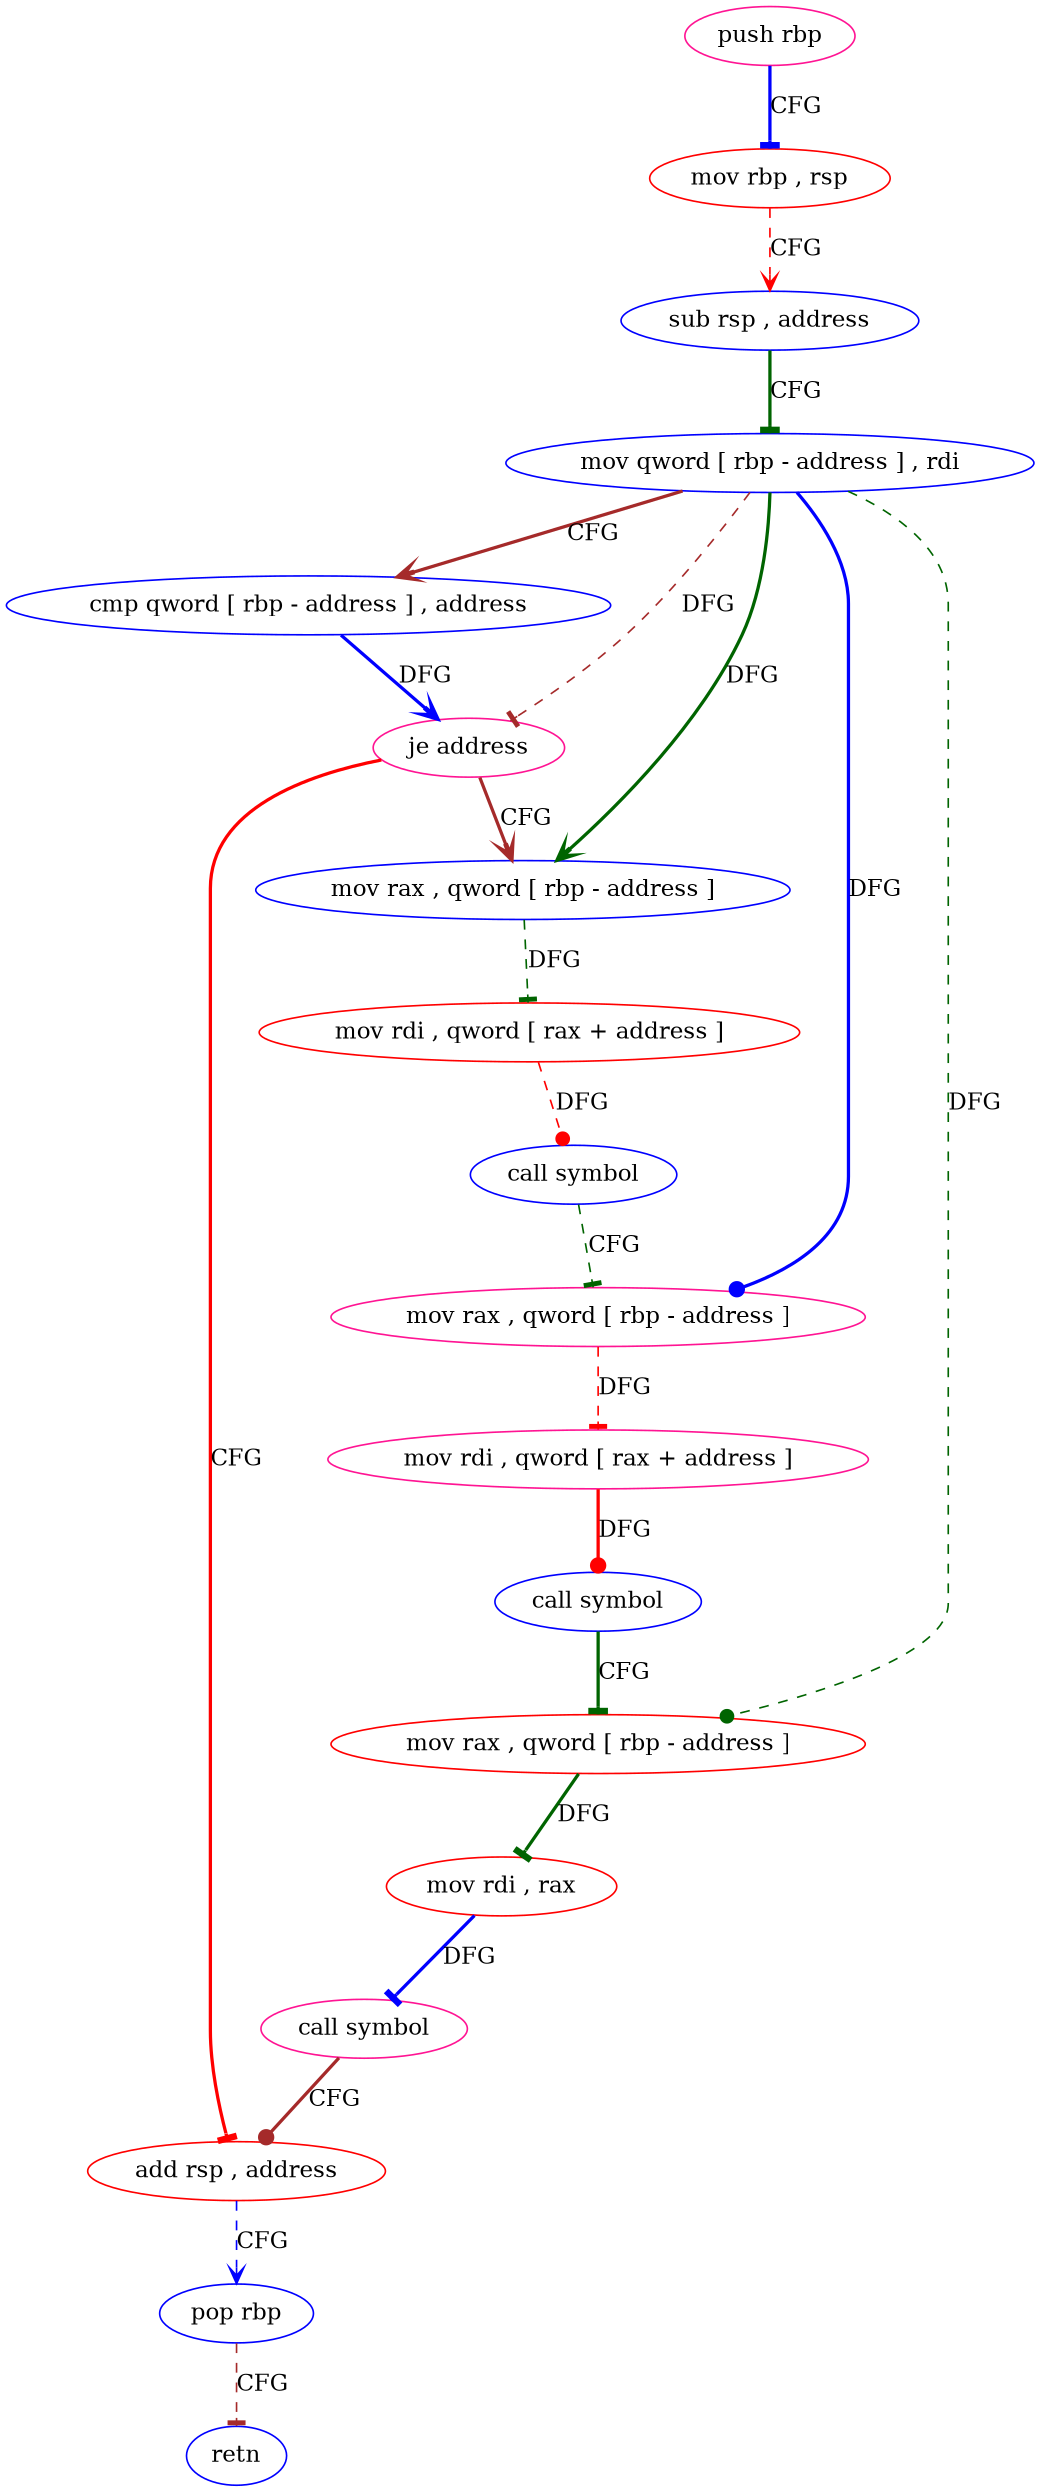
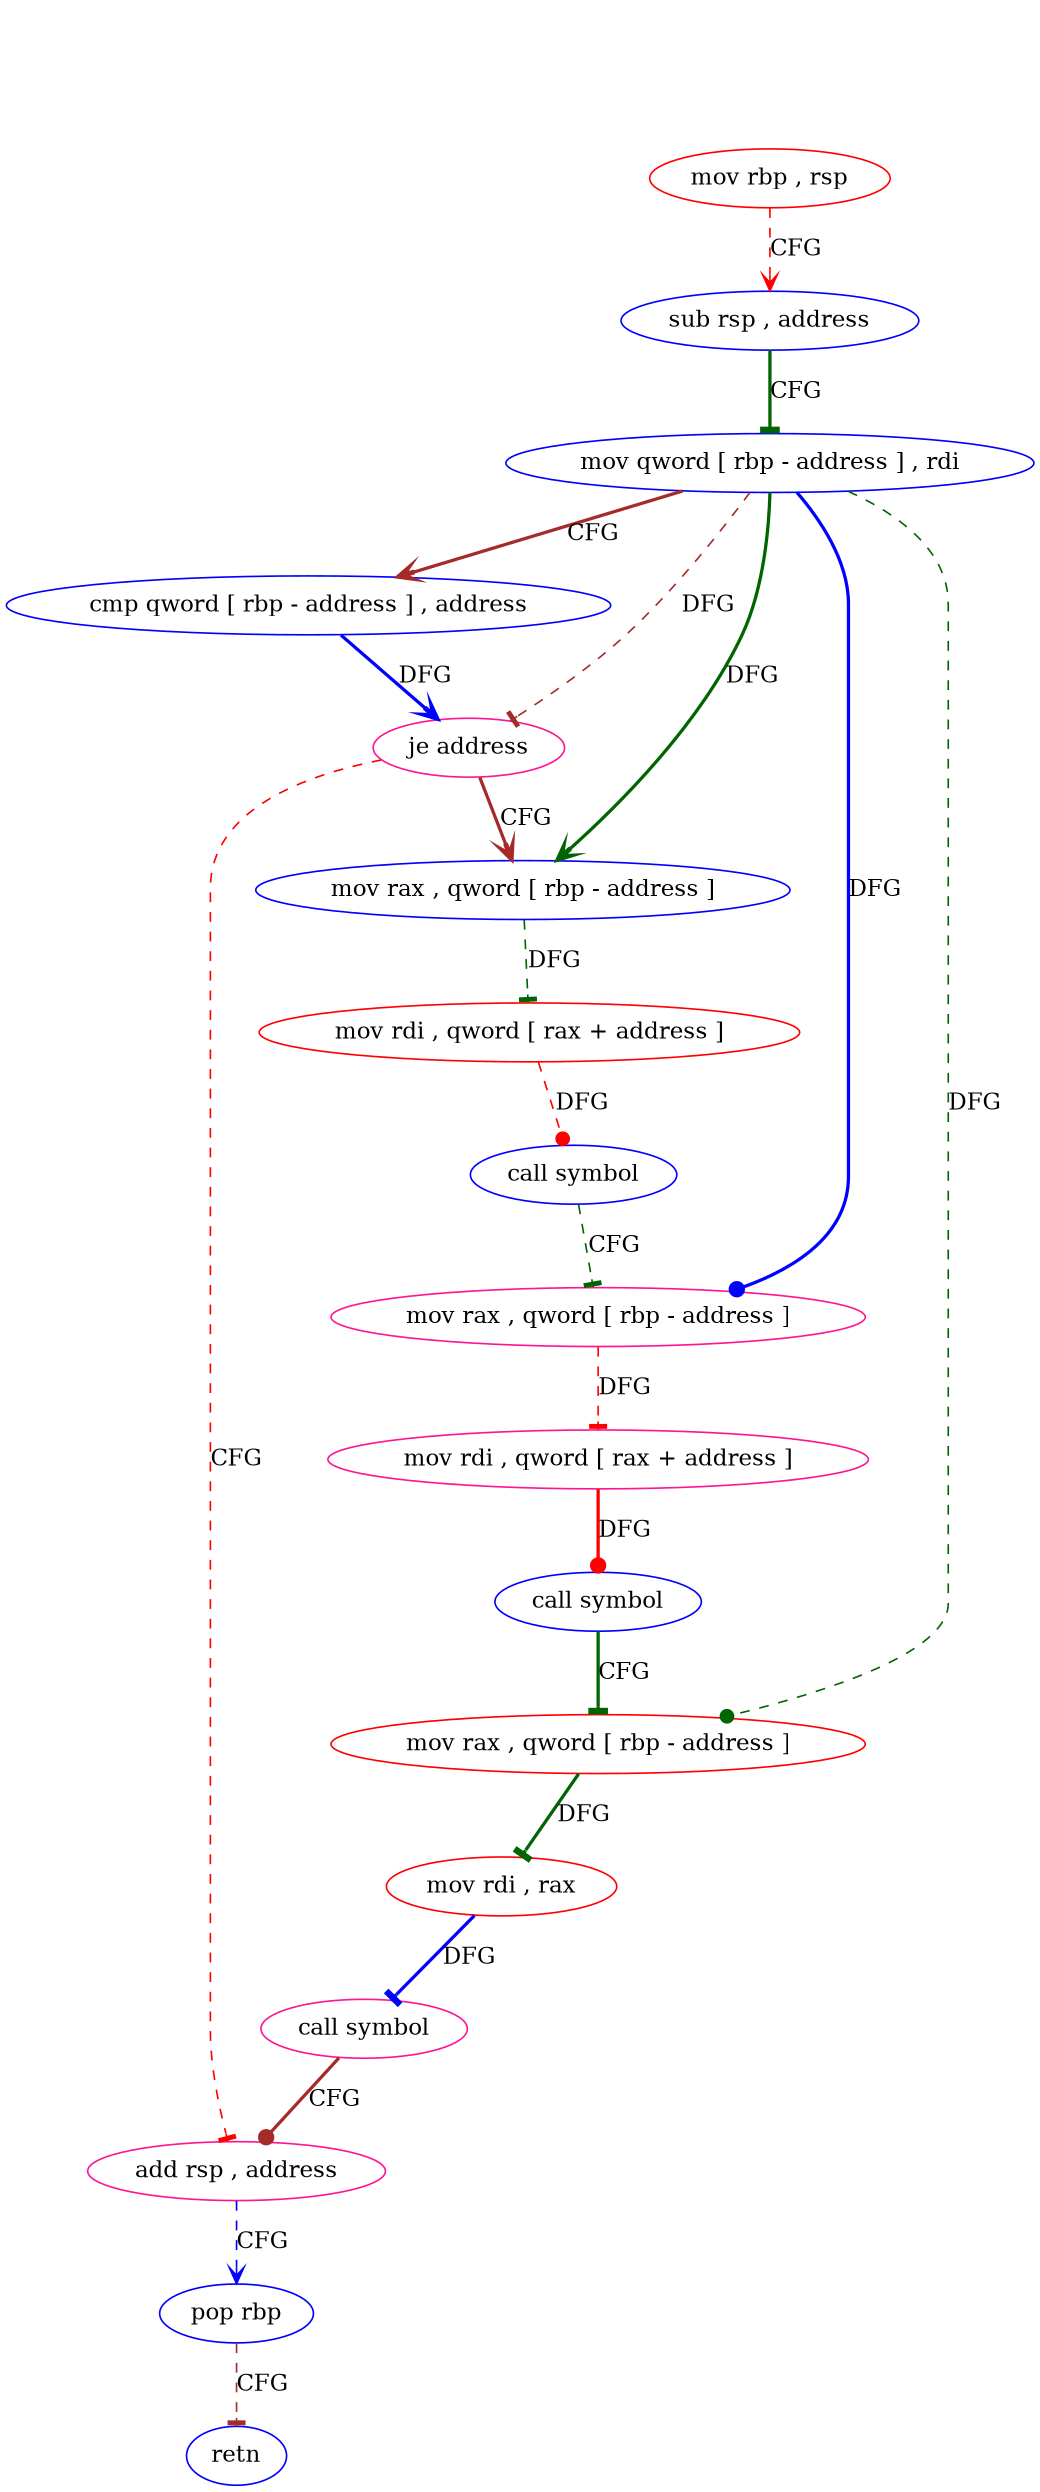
node "push rbp": removed
edge "je address" -> "add rsp , address": style bold -> dashed
node "add rsp , address": color red -> deeppink
